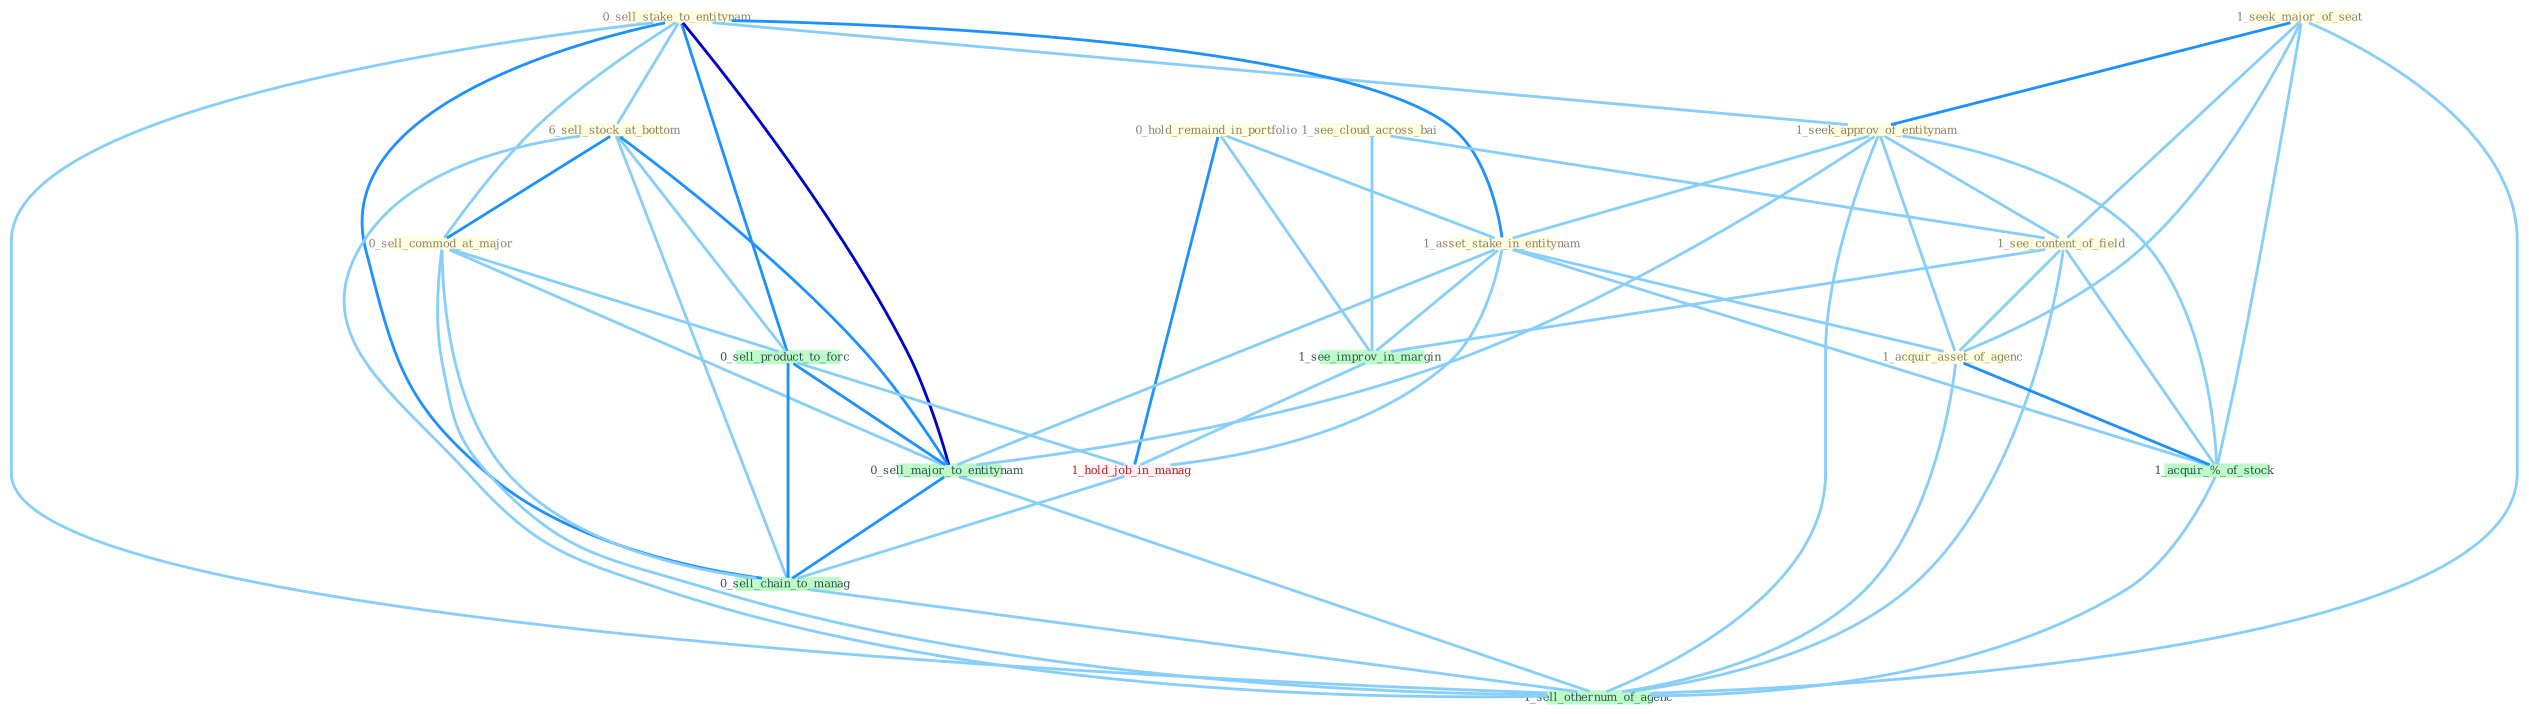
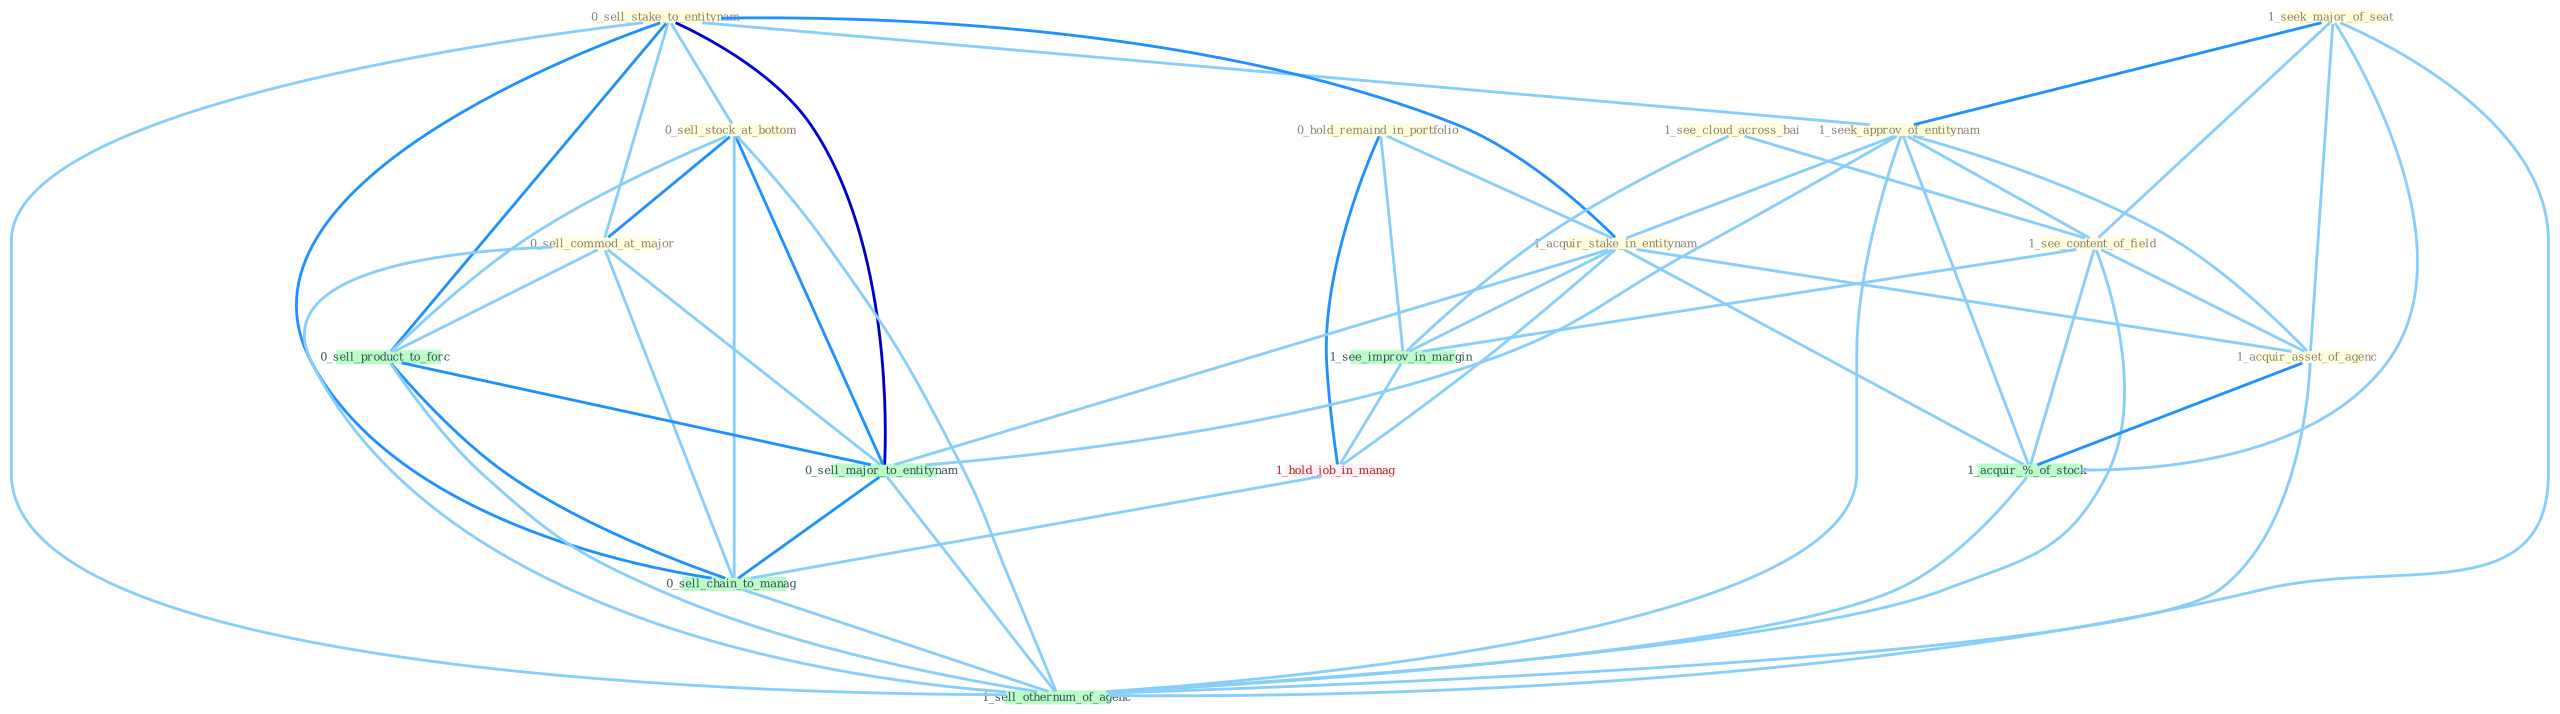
node "6_sell_stock_at_bottom": label "6_sell_stock_at_bottom" -> "0_sell_stock_at_bottom"
node "1_asset_stake_in_entitynam": label "1_asset_stake_in_entitynam" -> "1_acquir_stake_in_entitynam"
edge "0_sell_product_to_forc" -- "1_hold_job_in_manag": now "0_sell_product_to_forc" -- "1_sell_othernum_of_agenc"
